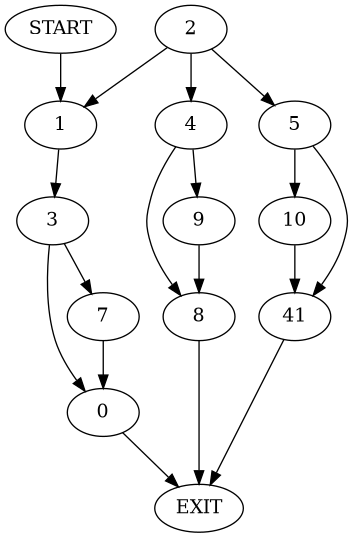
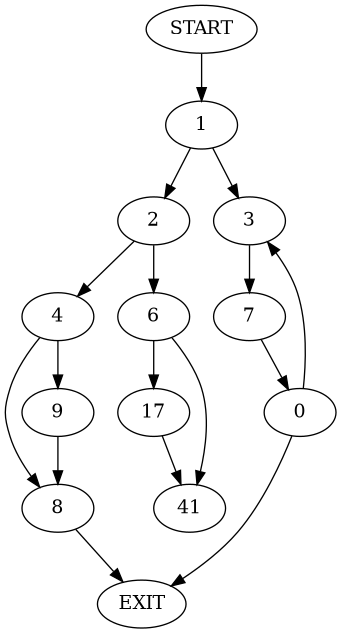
edge "2" -> "1": reversed
node "5": label "5" -> "6"
node "10": label "10" -> "17"
edge "3" -> "0": reversed
edge "41" -> "EXIT": removed
